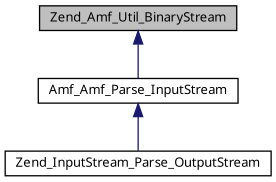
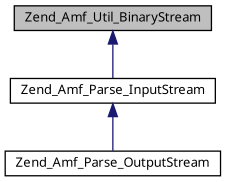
node "Amf_Amf_Parse_InputStream": label "Amf_Amf_Parse_InputStream" -> "Zend_Amf_Parse_InputStream"
node "Zend_InputStream_Parse_OutputStream": label "Zend_InputStream_Parse_OutputStream" -> "Zend_Amf_Parse_OutputStream"
